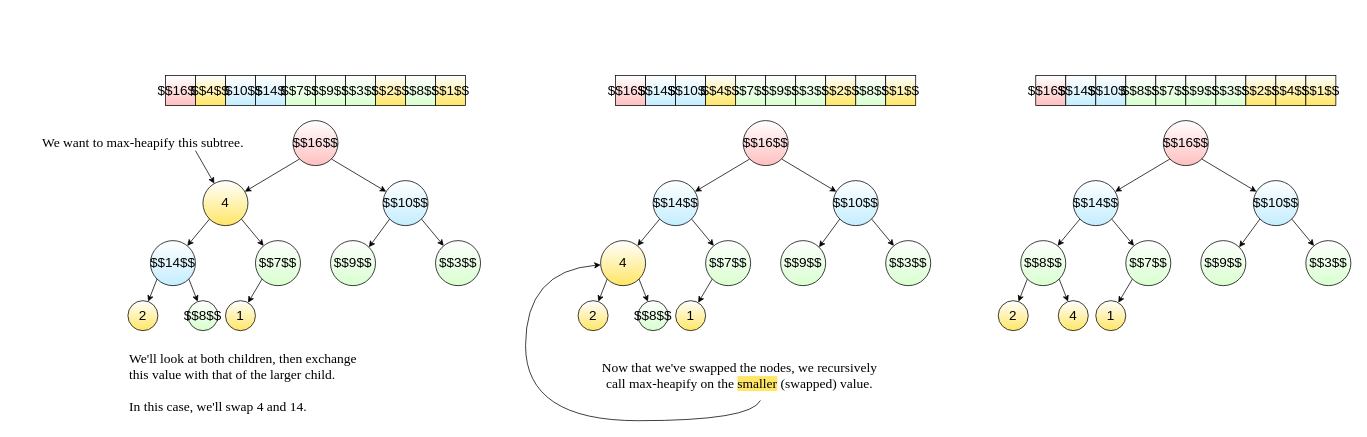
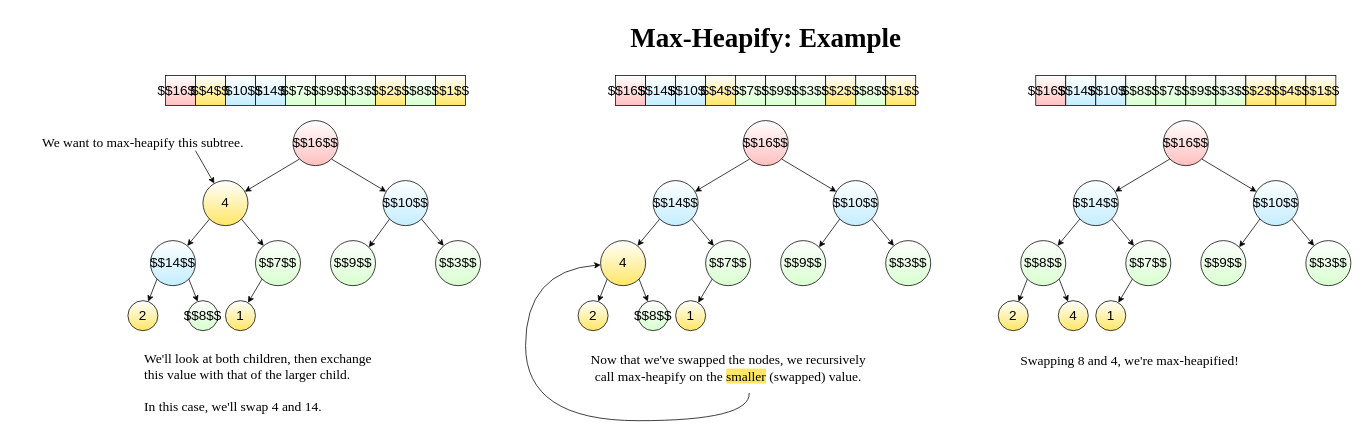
node "Max-Heapify: Example": added
node "Swapping 8 and 4, we're max-heapified!": added
node "Now that we've swapped the nodes, we recursively call max-heapify on the smaller (swapped) value.": moved (739, 375) -> (728, 368)
node "We'll look at both children, then exchange this value with that of the larger child. In this case, we'll swap 4 and 14.": moved (278, 383) -> (293, 383)
